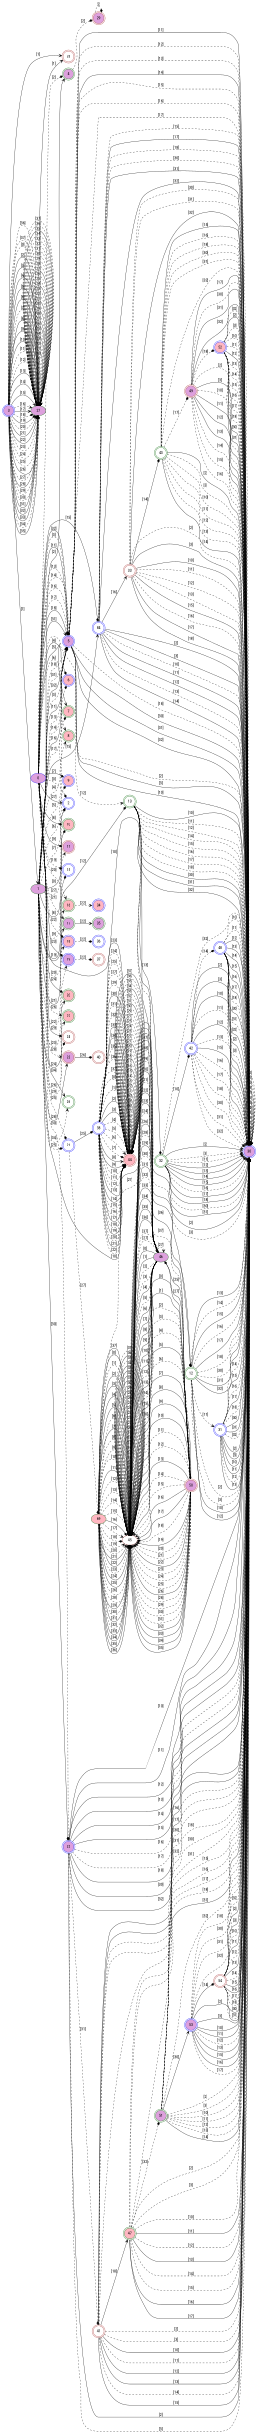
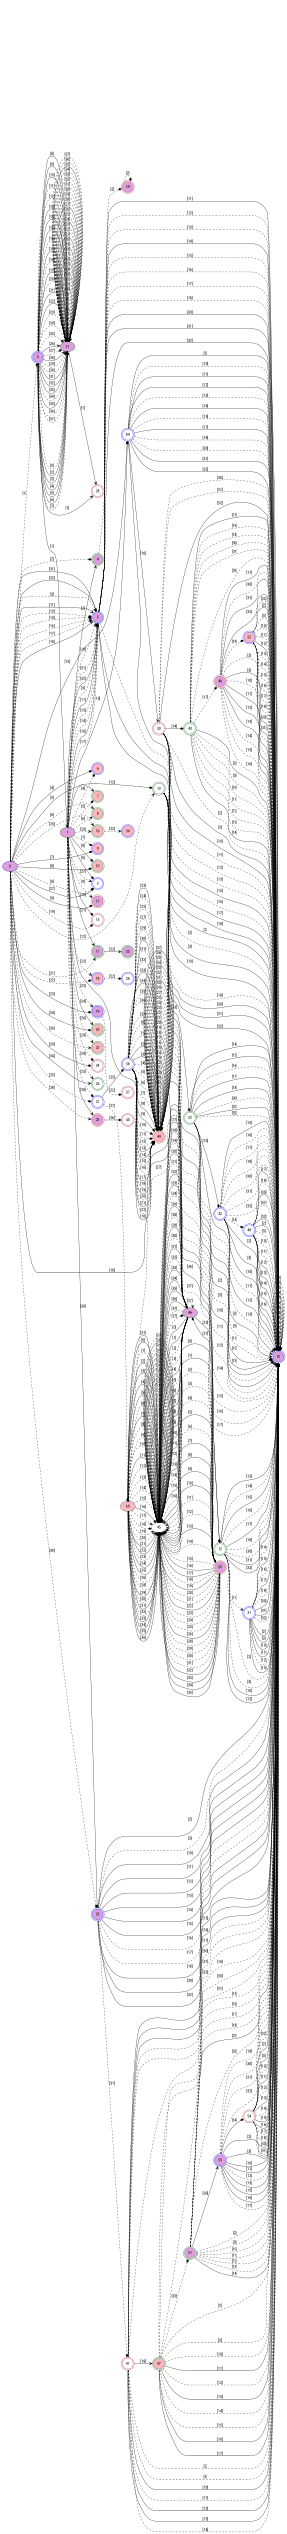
edge "0" -> "3": added, label "[1]"
node "15": color blue -> brown
